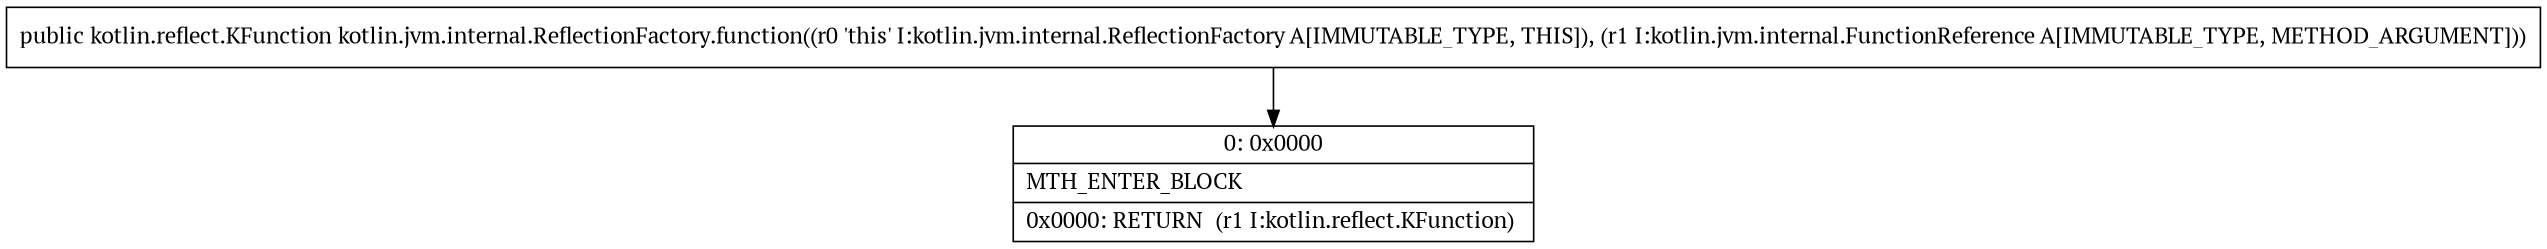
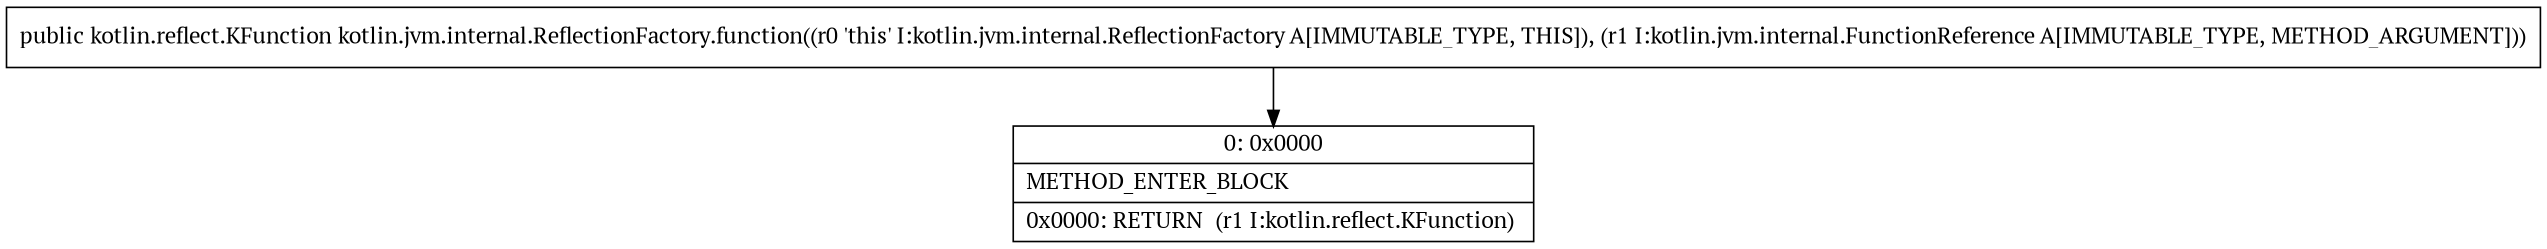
node "0: 0x0000": text "MTH_ENTER_BLOCK" -> "METHOD_ENTER_BLOCK"
